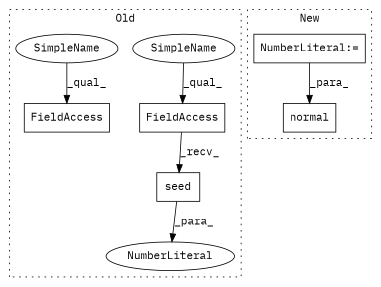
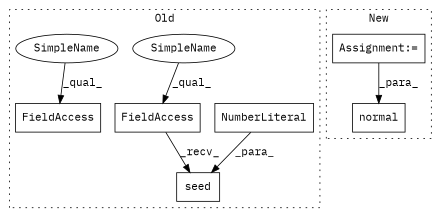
node "NumberLiteral:=": label "NumberLiteral:=" -> "Assignment:="
edge "seed" -> "NumberLiteral": reversed
node "NumberLiteral": shape ellipse -> box
